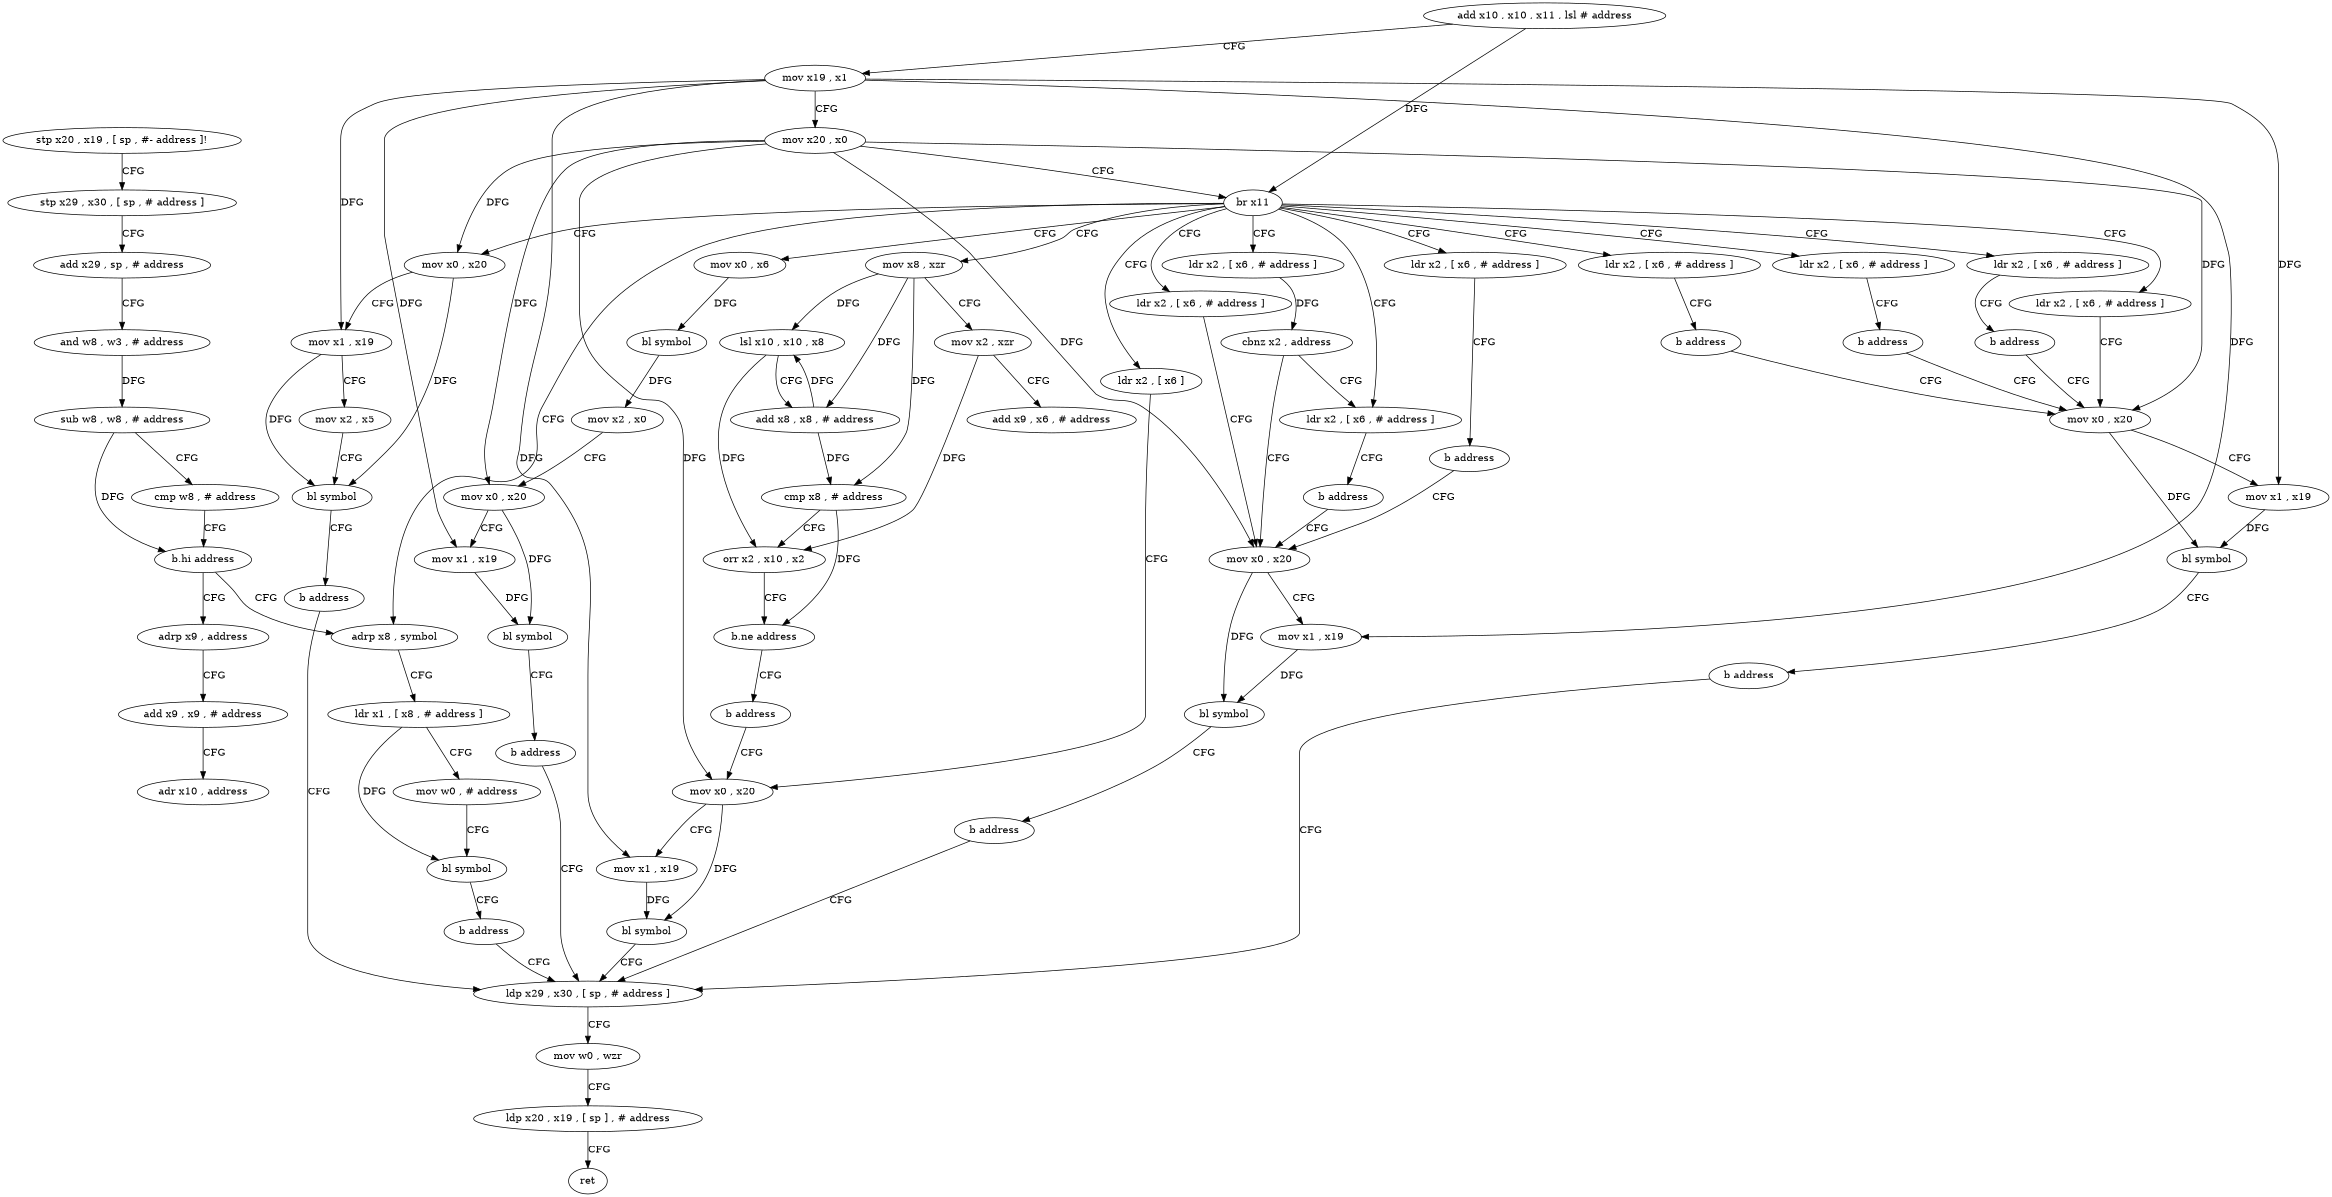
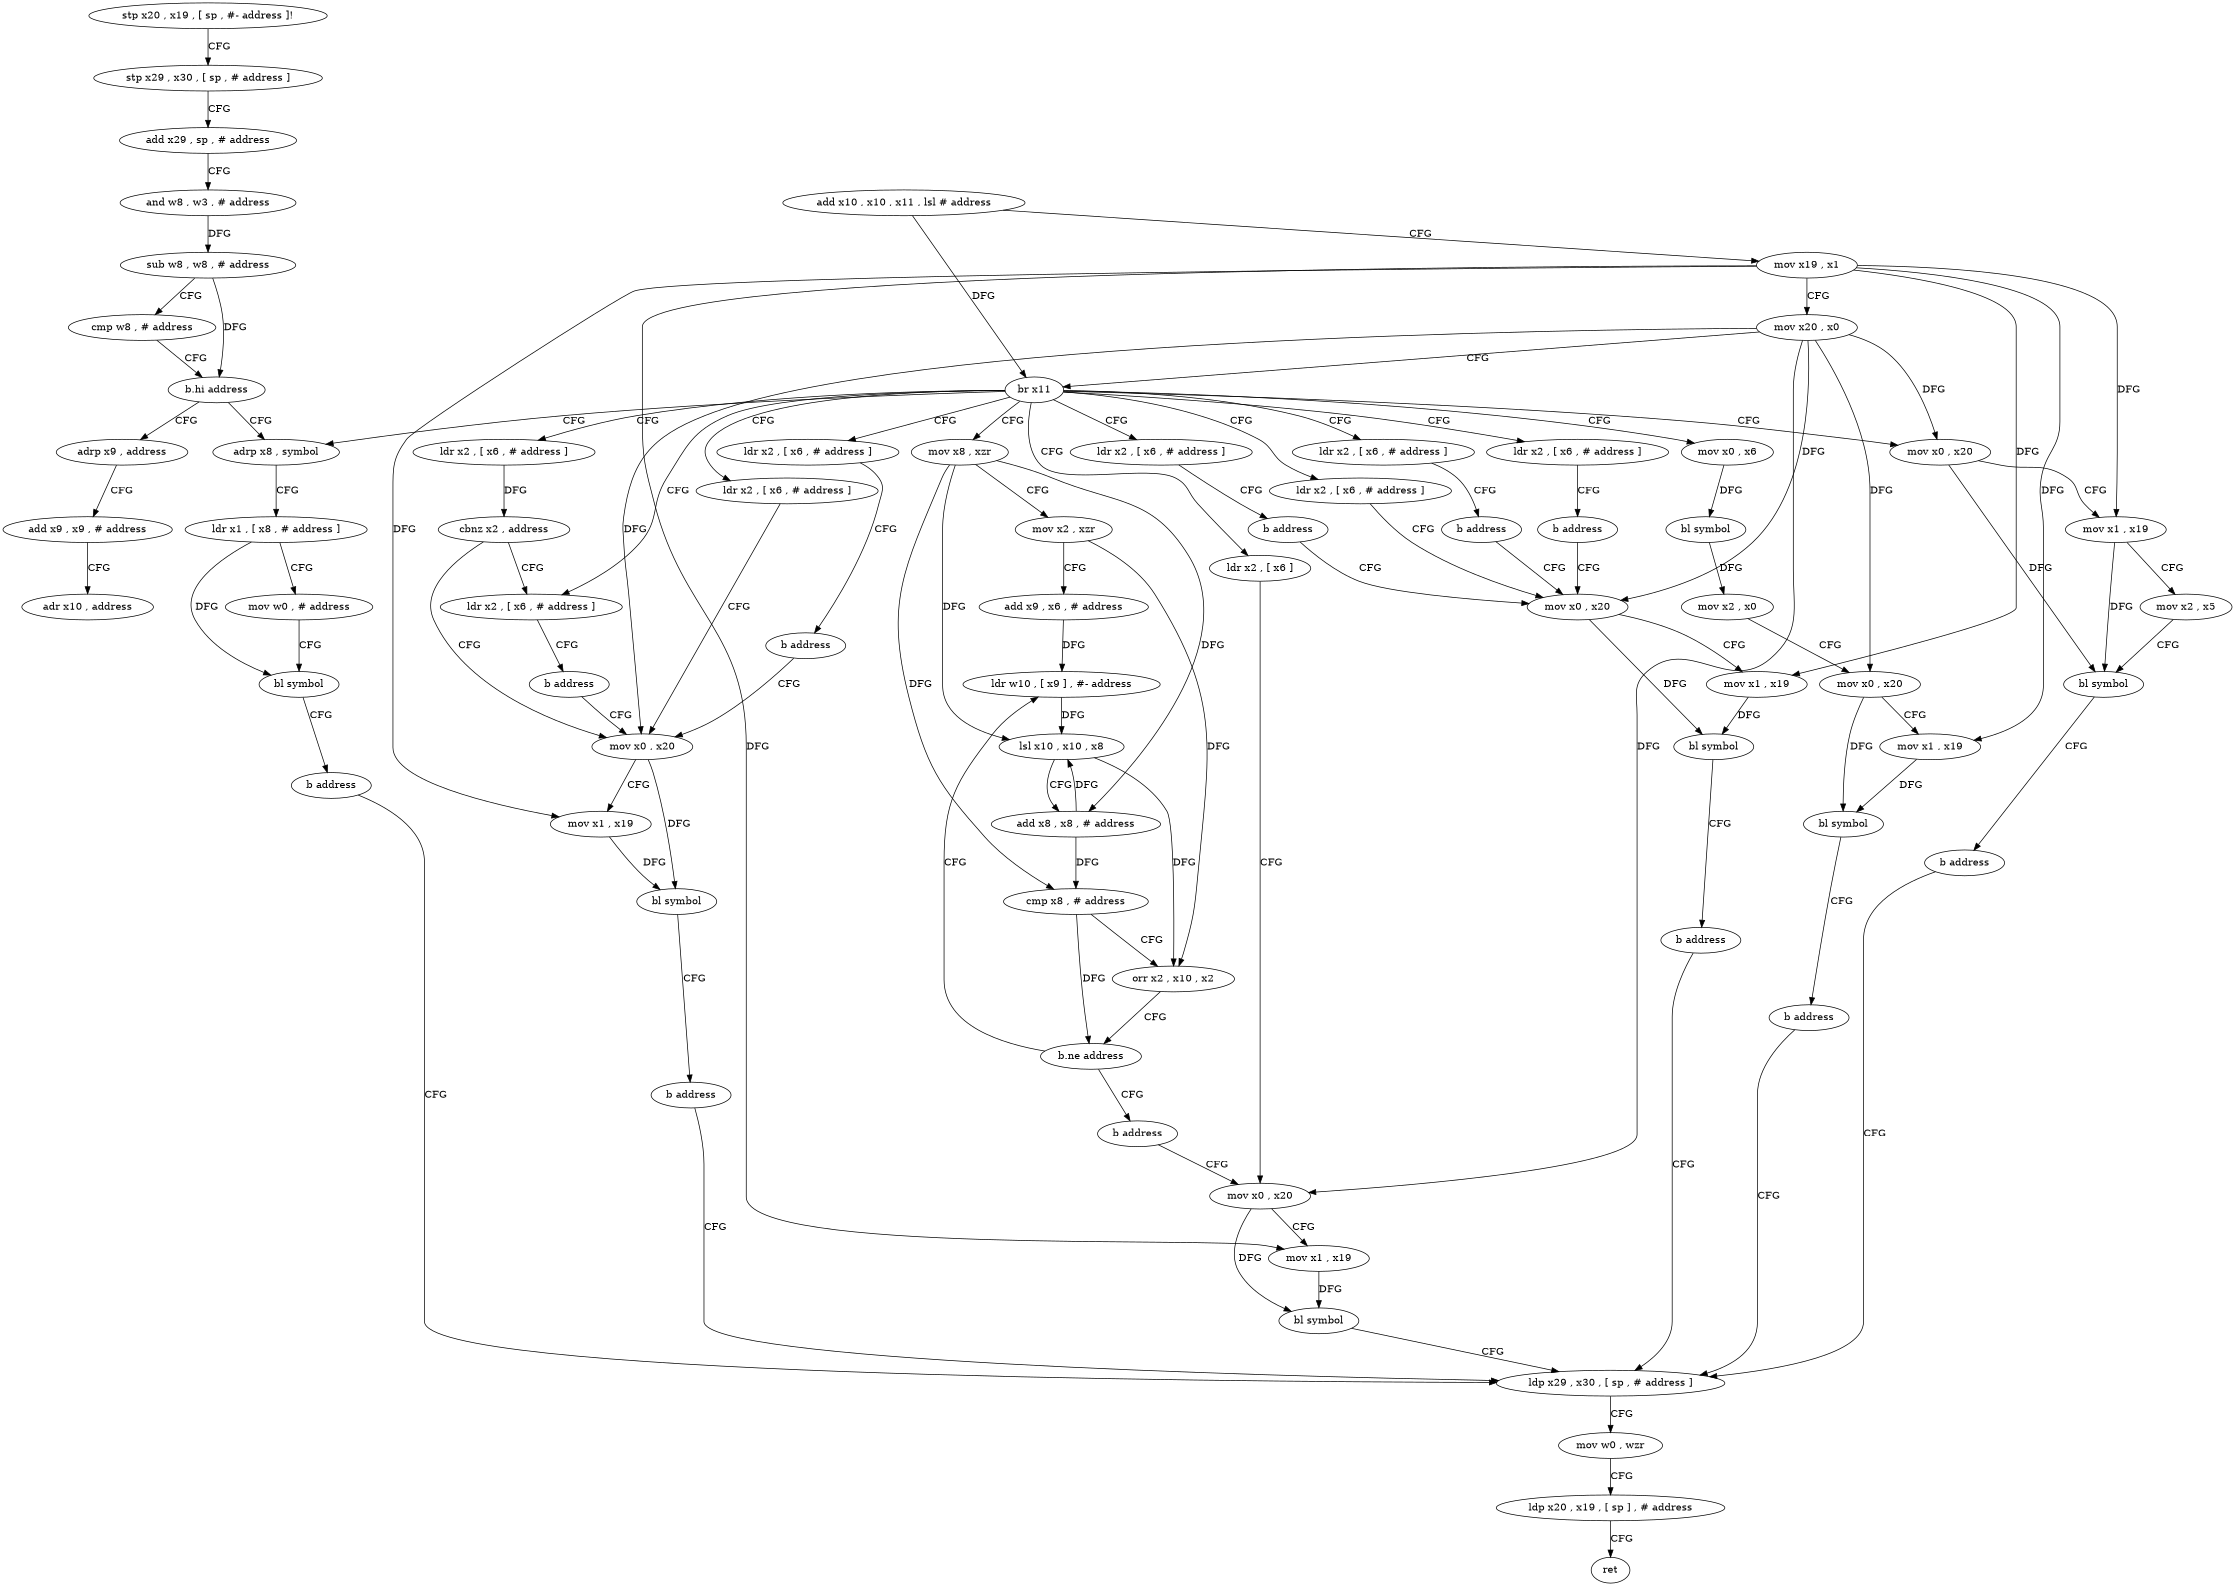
node "ldr w10 , [ x9 ] , #- address": added
